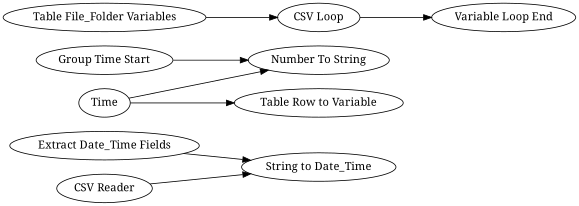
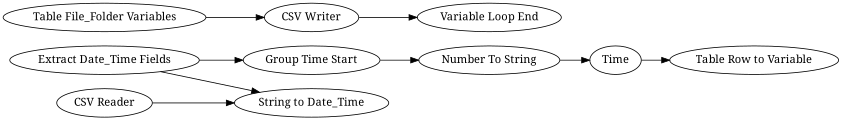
node "CSV Loop": label "CSV Loop" -> "CSV Writer"
edge "Extract Date_Time Fields" -> "Group Time Start": added
edge "Time" -> "Number To String": reversed
